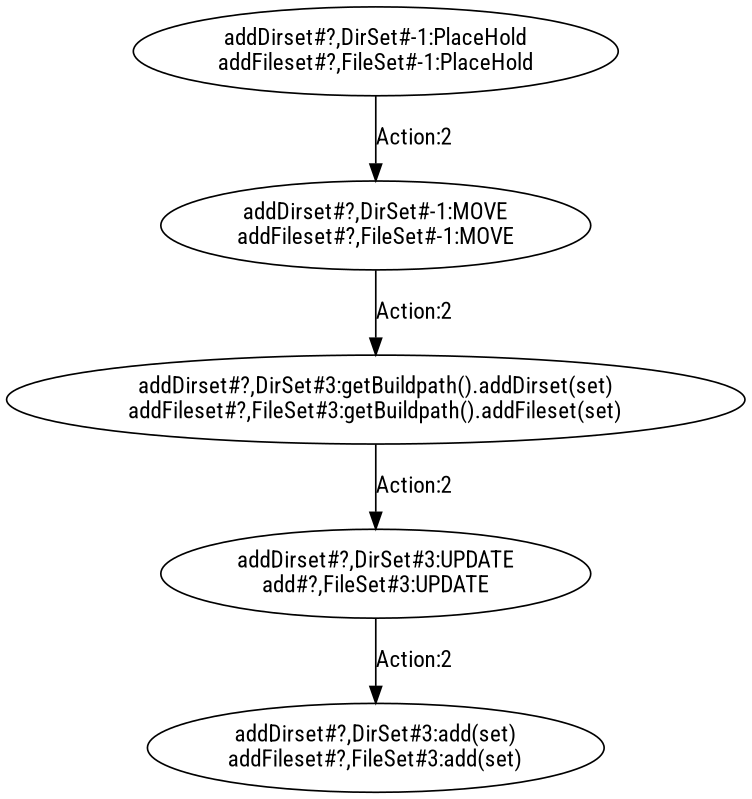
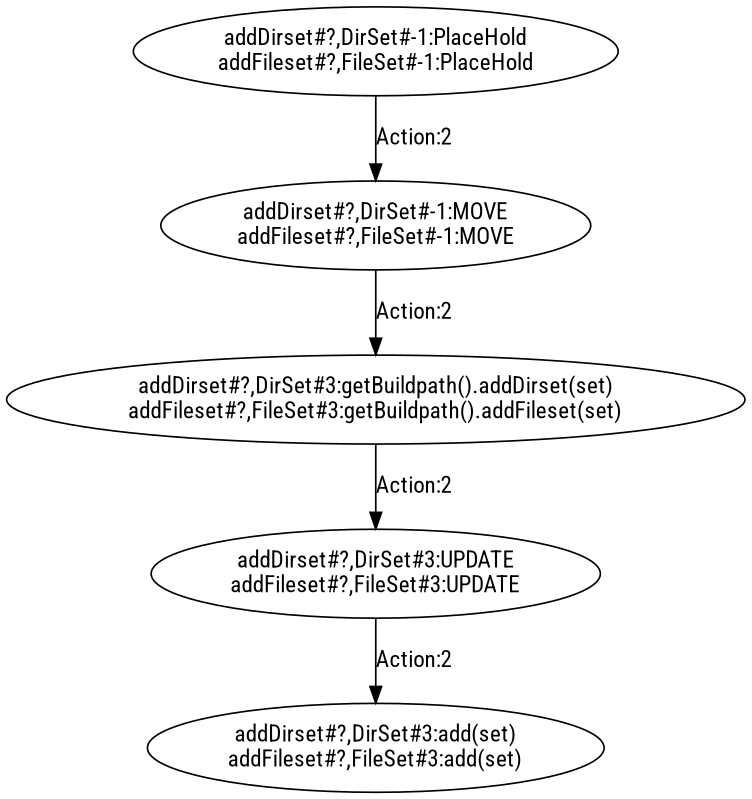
node "addDirset#?,DirSet#3:UPDATE add#?,FileSet#3:UPDATE": label "addDirset#?,DirSet#3:UPDATE add#?,FileSet#3:UPDATE" -> "addDirset#?,DirSet#3:UPDATE addFileset#?,FileSet#3:UPDATE"
